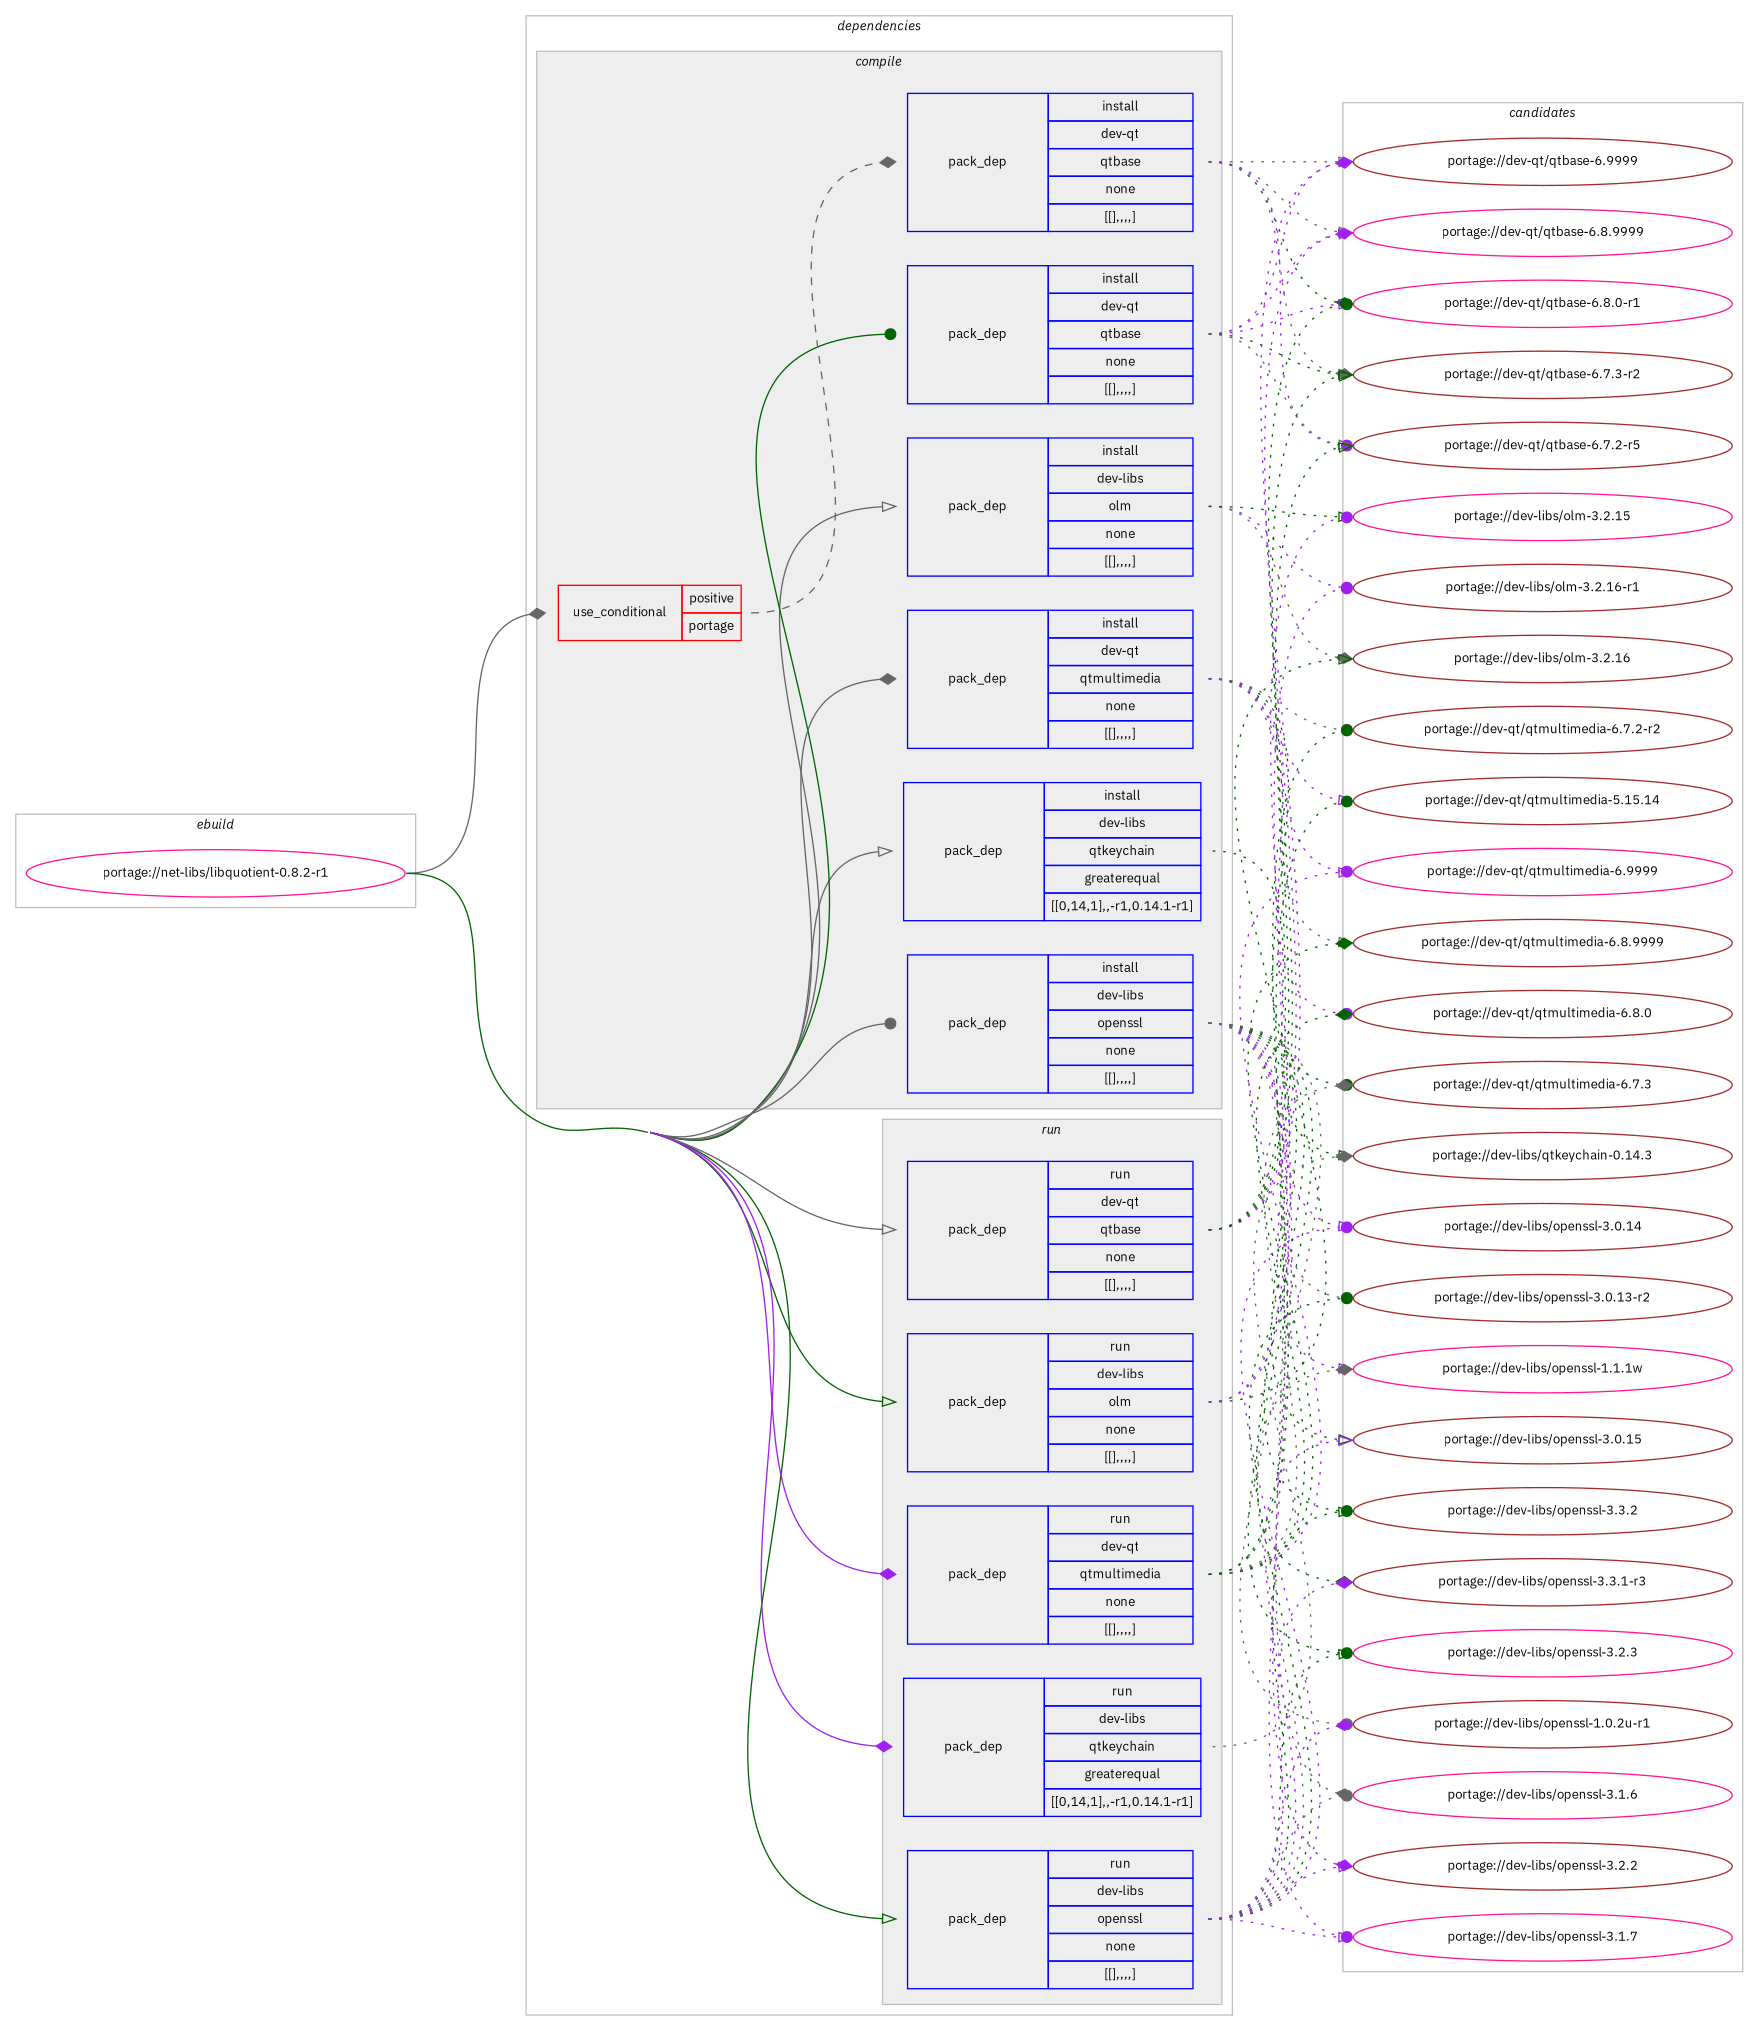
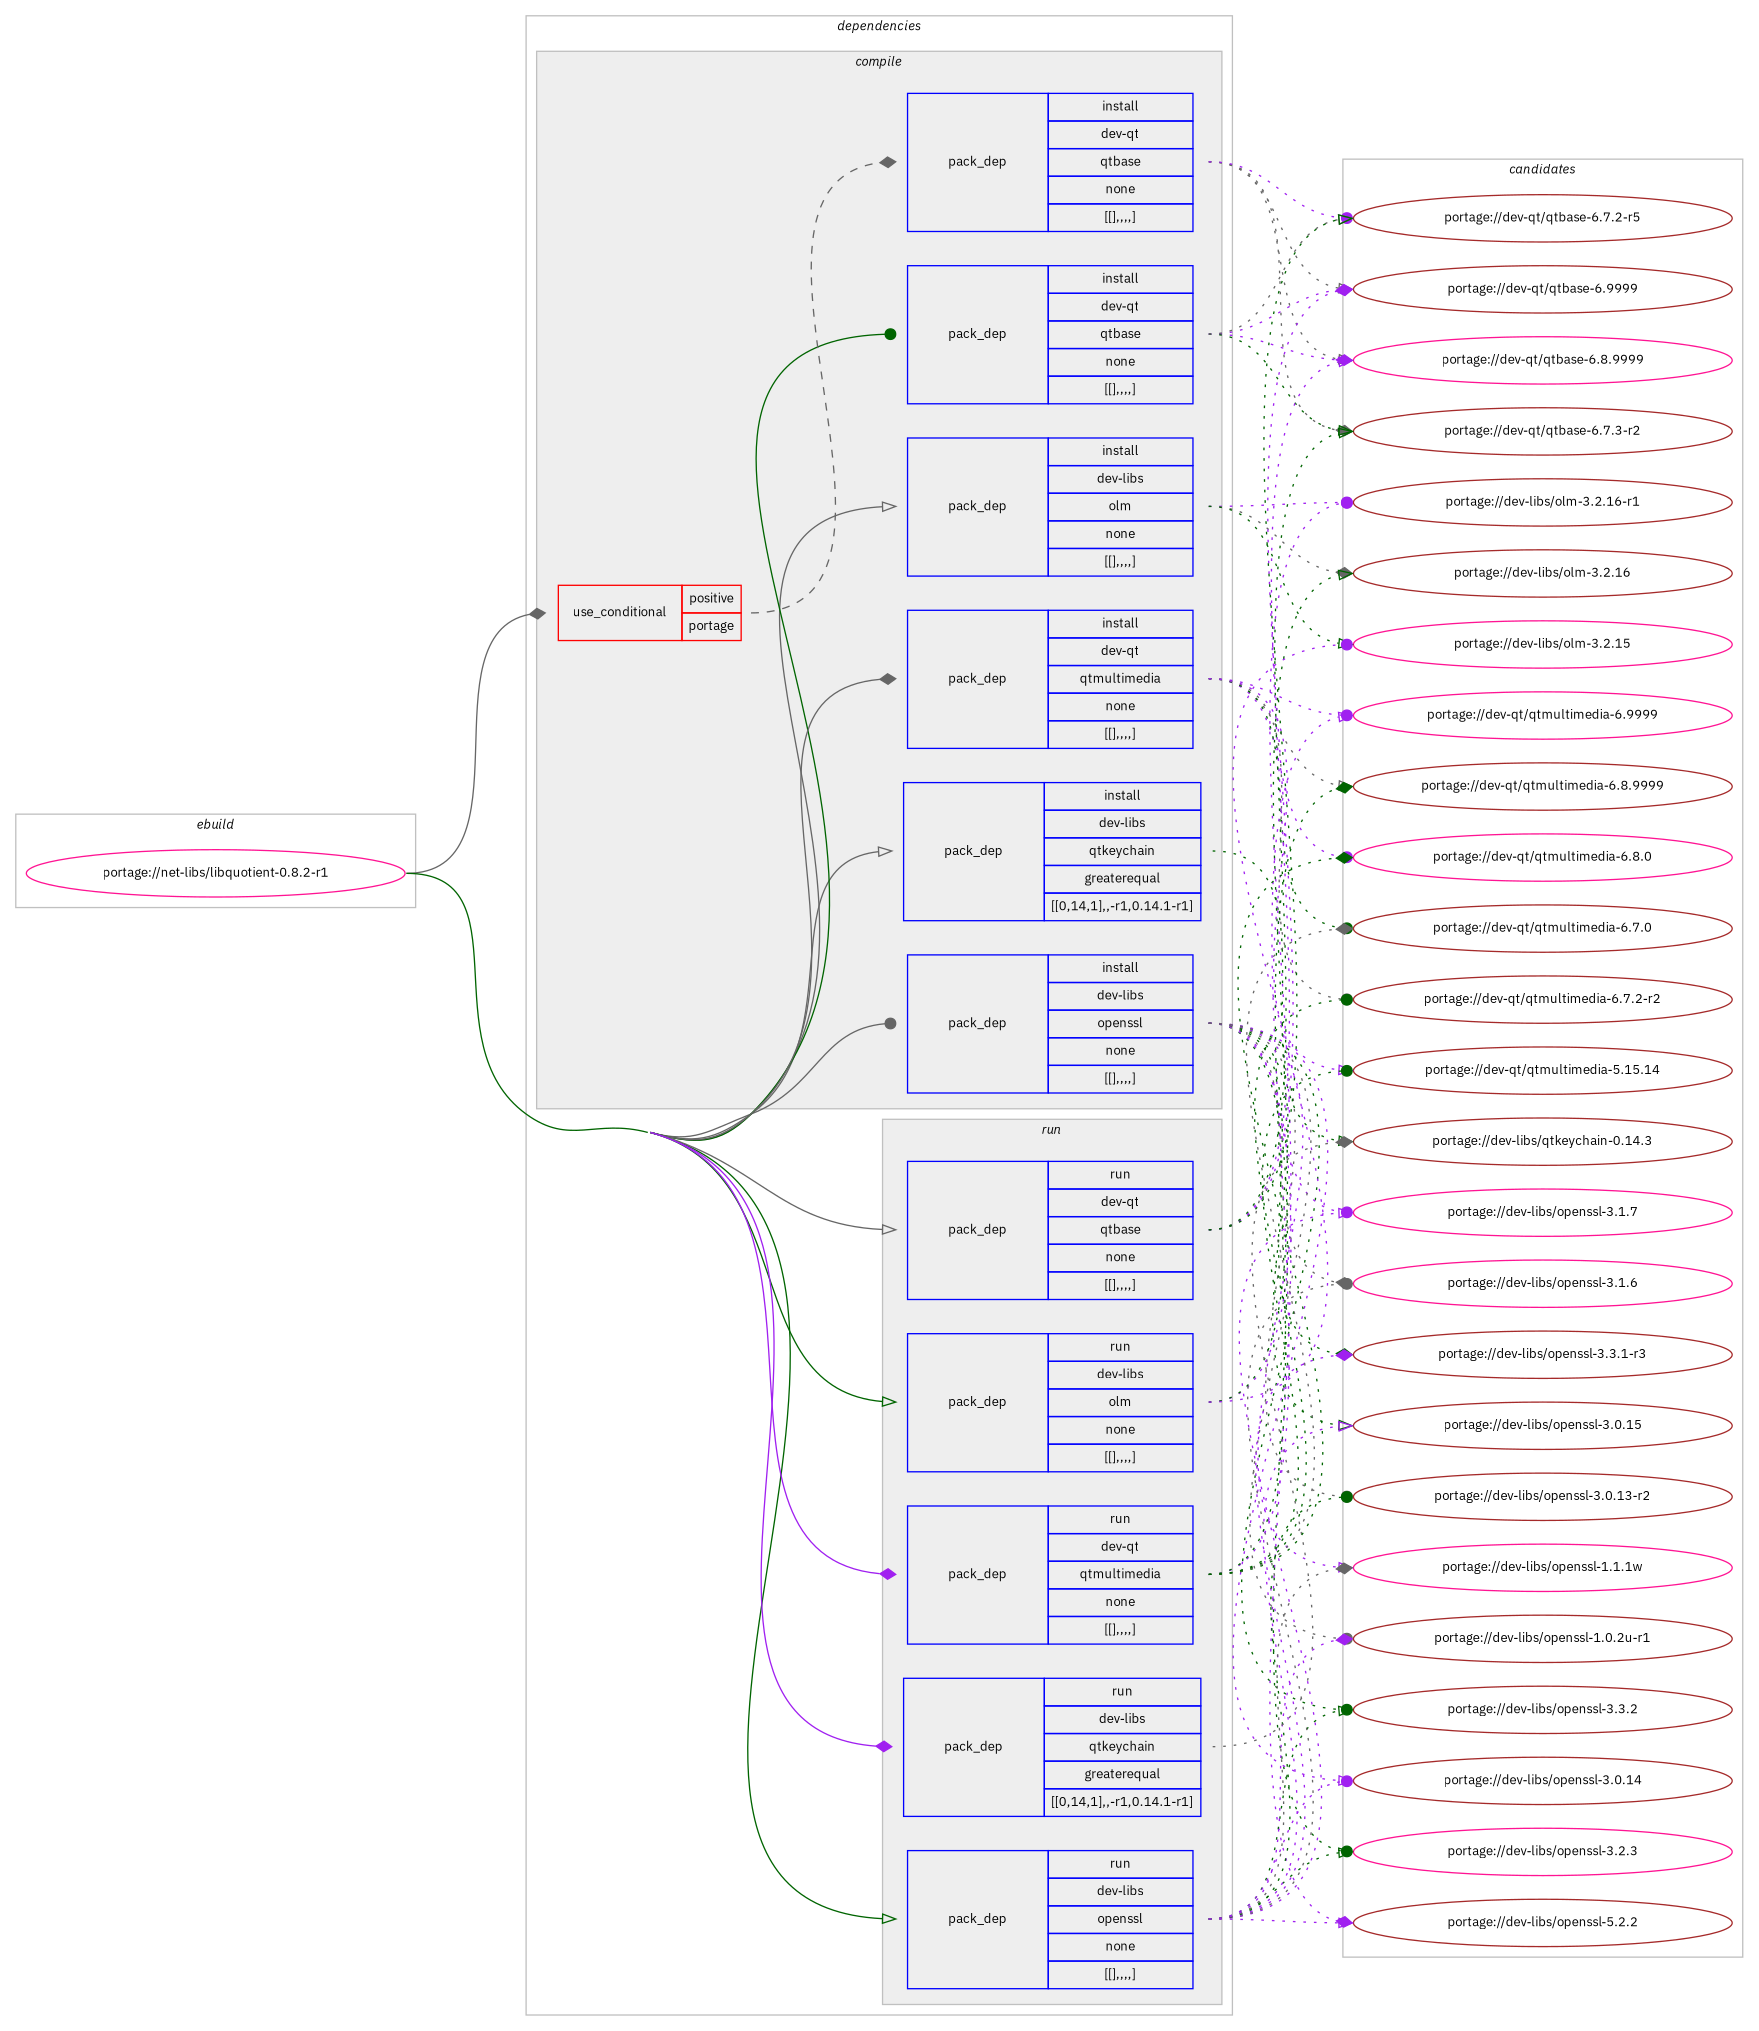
node "portage://dev-qt/qtbase-6.8.0-r1": removed
node "portage://dev-qt/qtmultimedia-6.8.0": color brown -> deeppink
node "portage://dev-qt/qtmultimedia-6.7.3": label "portage://dev-qt/qtmultimedia-6.7.3" -> "portage://dev-qt/qtmultimedia-6.7.0"
node "portage://dev-libs/openssl-3.2.2": label "portage://dev-libs/openssl-3.2.2" -> "portage://dev-libs/openssl-5.2.2"
